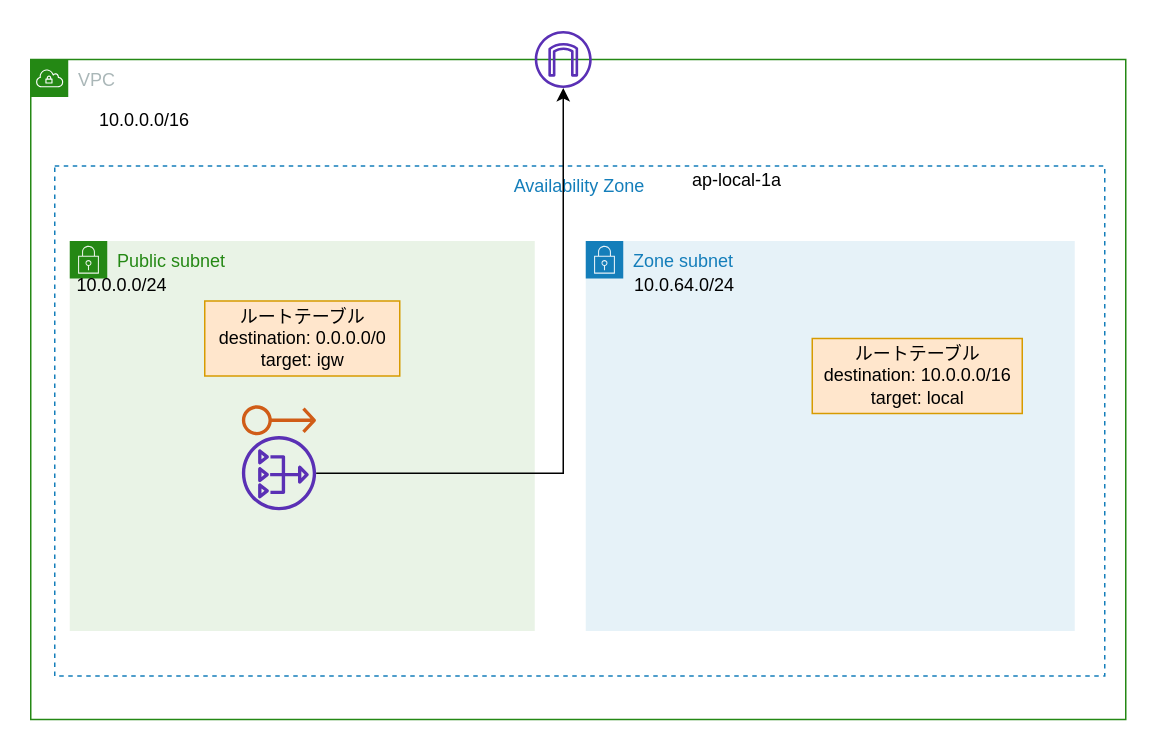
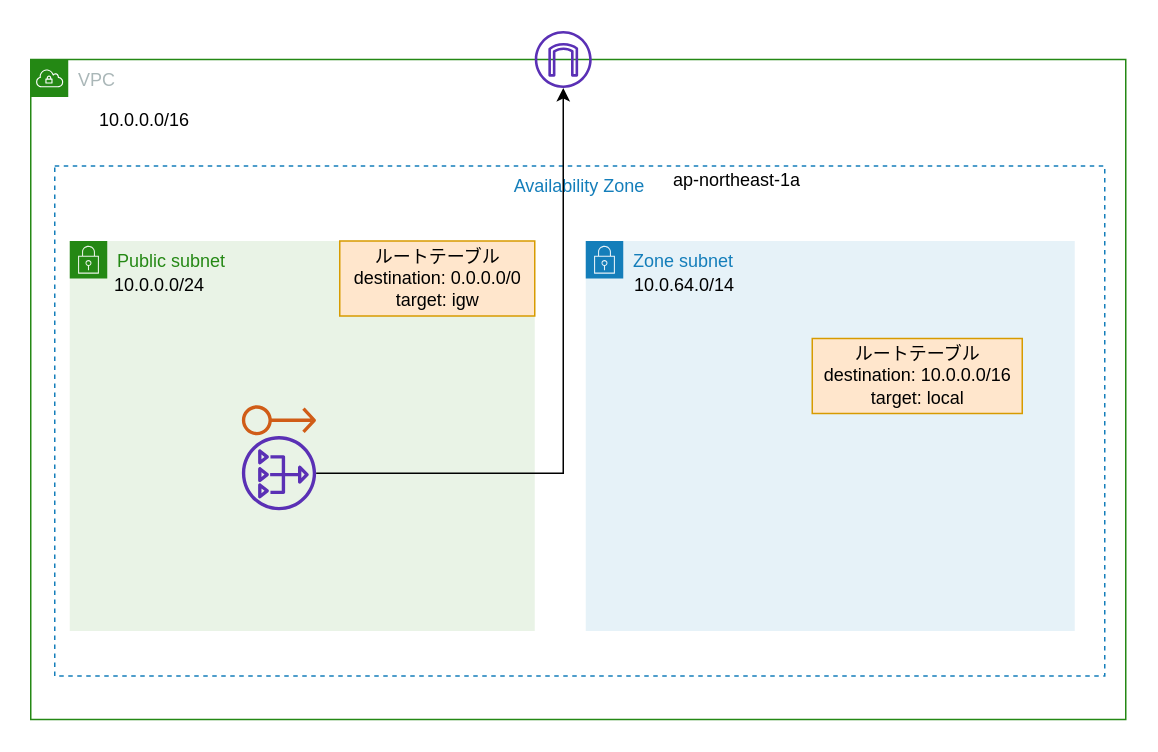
node "ap-local-1a": label "ap-local-1a" -> "ap-northeast-1a"
node "10.0.0.0/24": moved (122, 286) -> (160, 286)
node "10.0.64.0/24": label "10.0.64.0/24" -> "10.0.64.0/14"
node "ルートテーブル destination: 0.0.0.0/0 target: igw": moved (302, 338) -> (437, 278)
